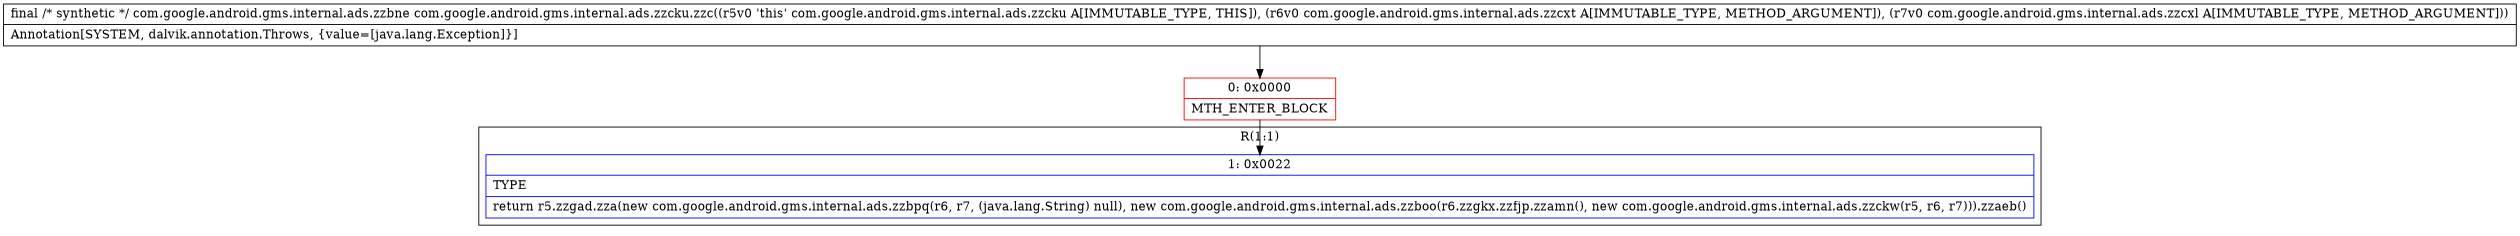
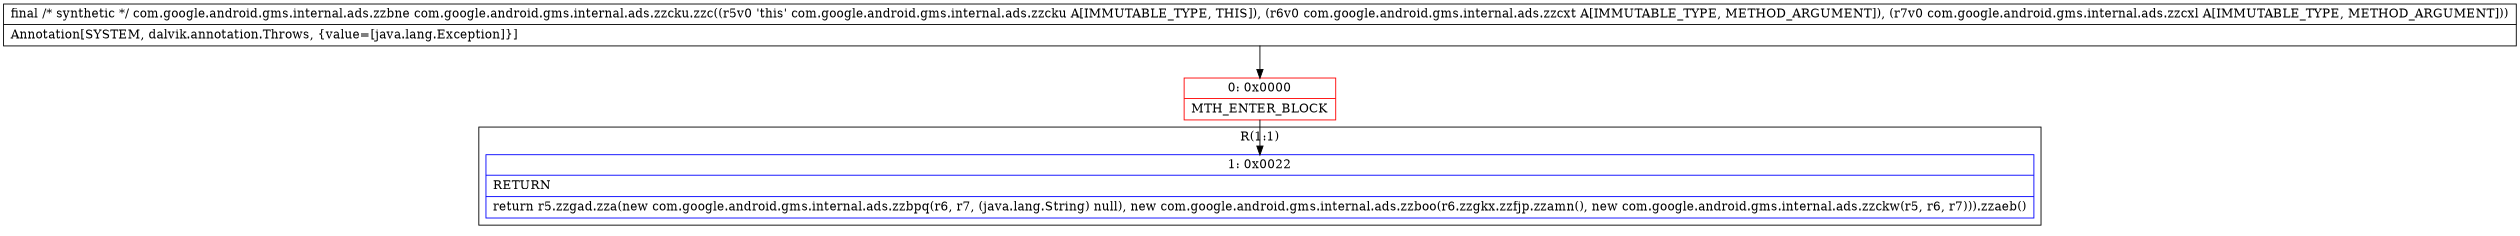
node "1: 0x0022": text "TYPE" -> "RETURN"
